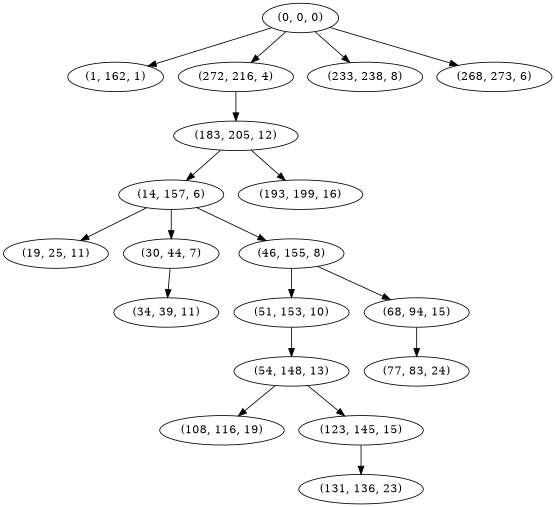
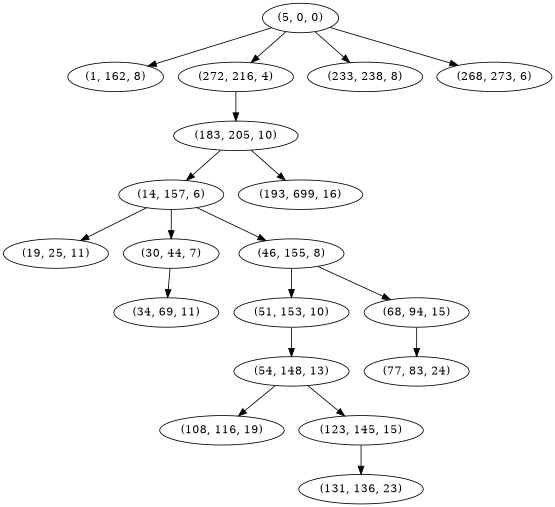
node "(0, 0, 0)": label "(0, 0, 0)" -> "(5, 0, 0)"
node "(1, 162, 1)": label "(1, 162, 1)" -> "(1, 162, 8)"
node "(183, 205, 12)": label "(183, 205, 12)" -> "(183, 205, 10)"
node "(193, 199, 16)": label "(193, 199, 16)" -> "(193, 699, 16)"
node "(34, 39, 11)": label "(34, 39, 11)" -> "(34, 69, 11)"
